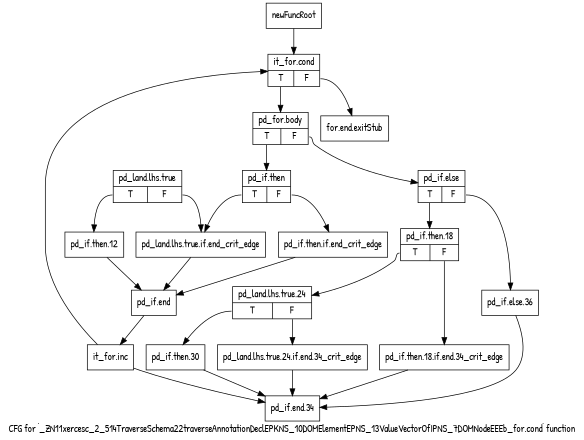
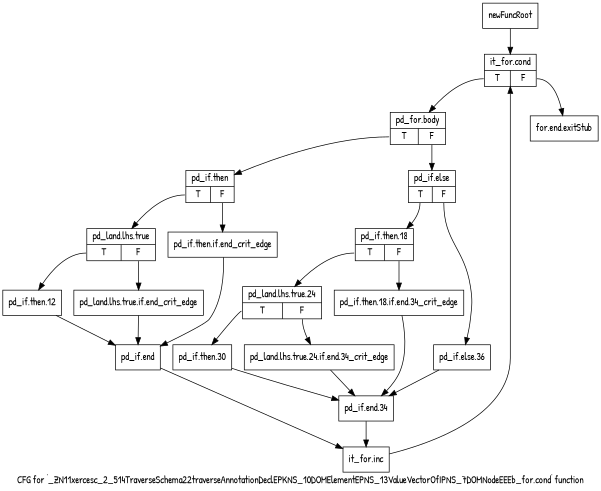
edge "pd_if.then" -> "pd_land.lhs.true.if.end_crit_edge": now "pd_if.then" -> "pd_land.lhs.true"
edge "it_for.inc" -> "pd_if.end.34": reversed
